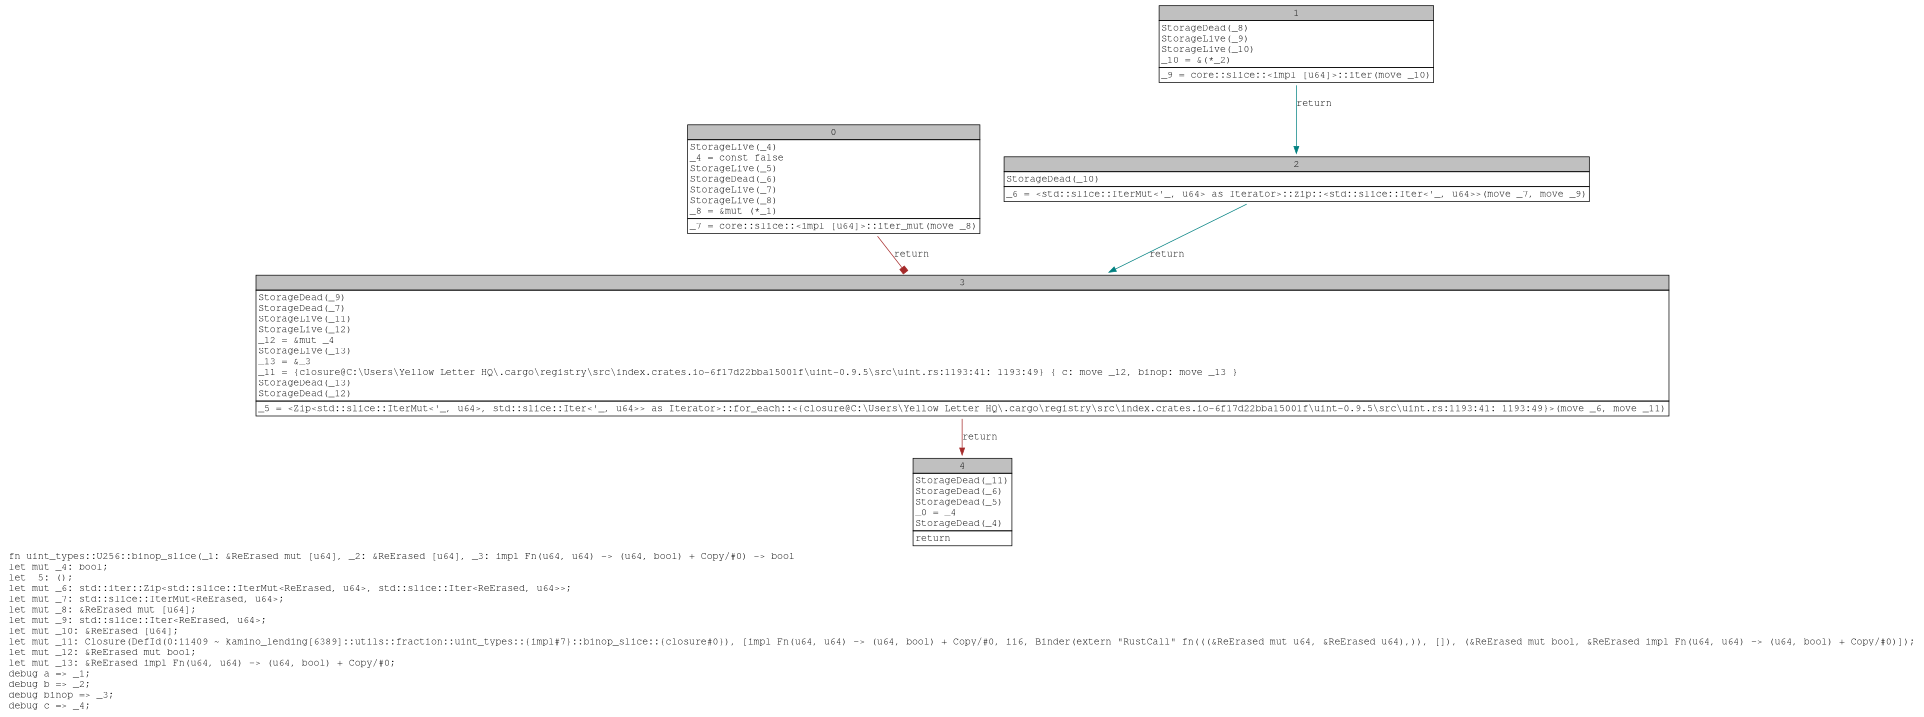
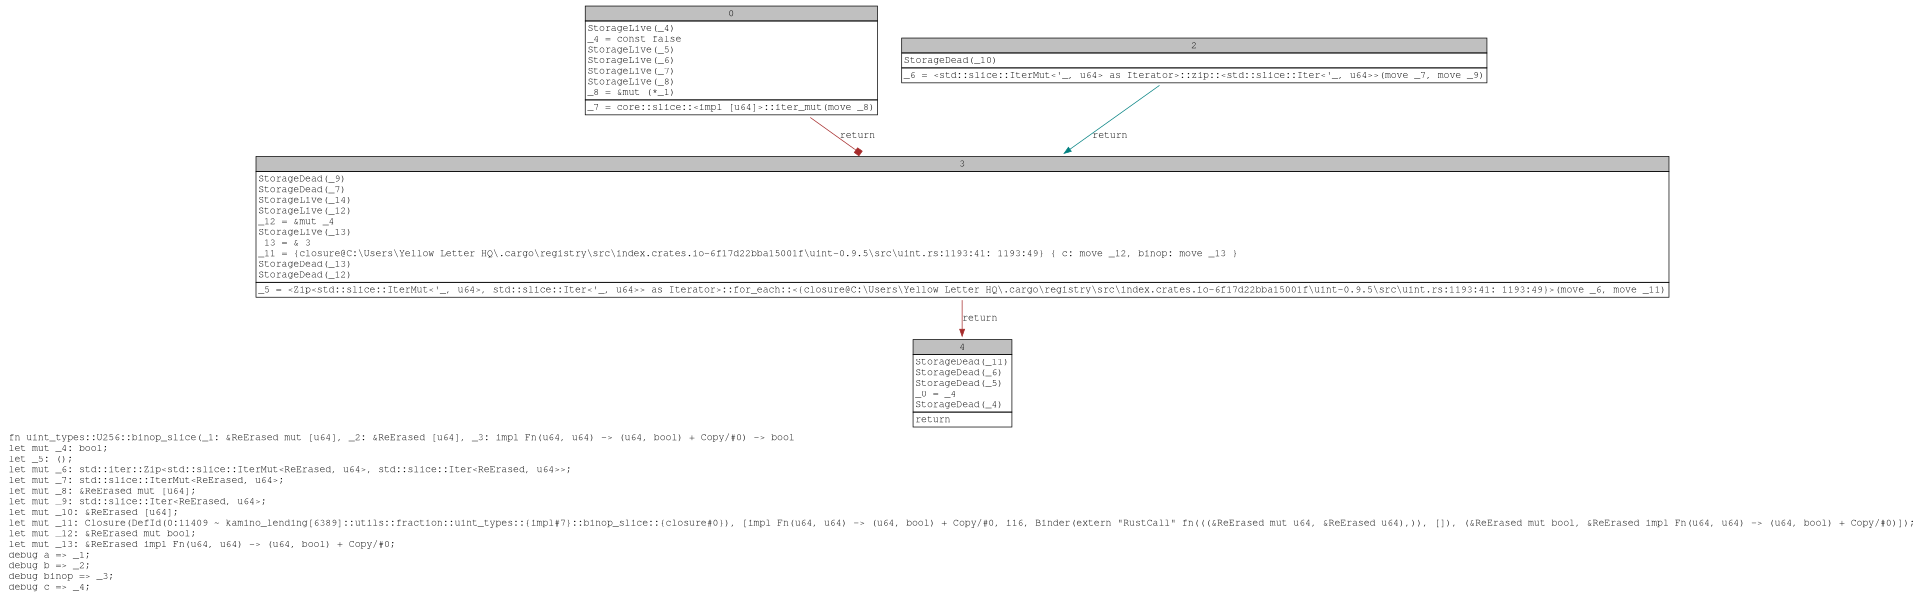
node "1": removed
node "0": text "StorageDead(_6)" -> "StorageLive(_6)"
node "3": text "StorageLive(_11)" -> "StorageLive(_14)"
